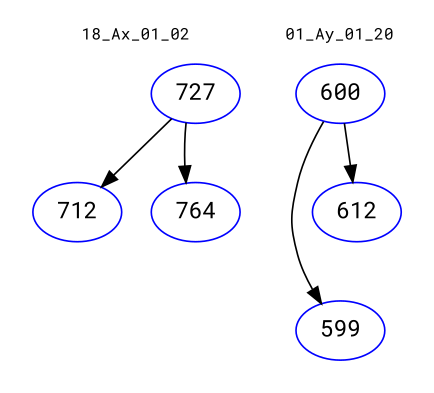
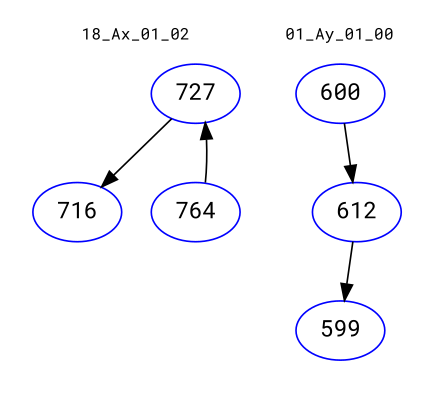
cluster "01_Ay_01_20": label "01_Ay_01_20" -> "01_Ay_01_00"
edge "727" -> "764": reversed
edge "600" -> "599": now "612" -> "599"
node "712": label "712" -> "716"
